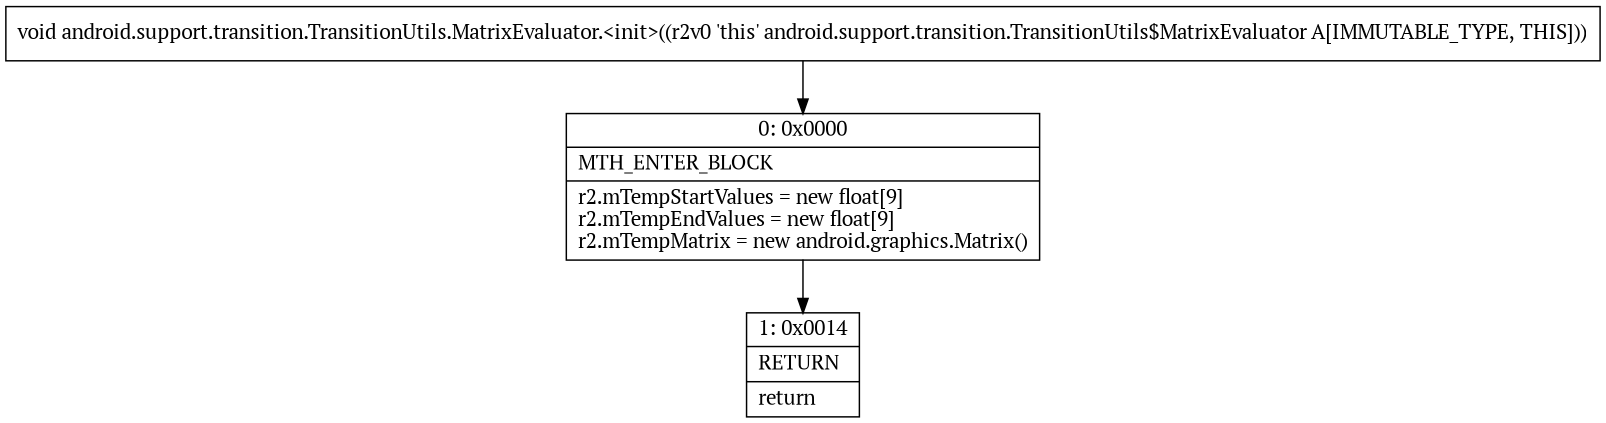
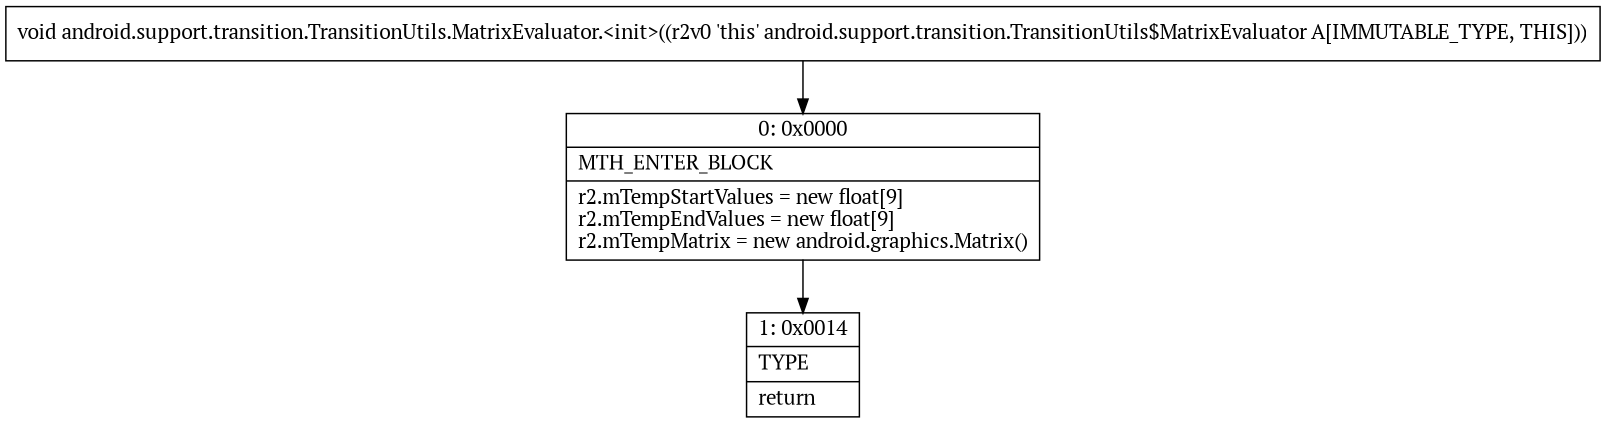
node "1: 0x0014": text "RETURN" -> "TYPE"
